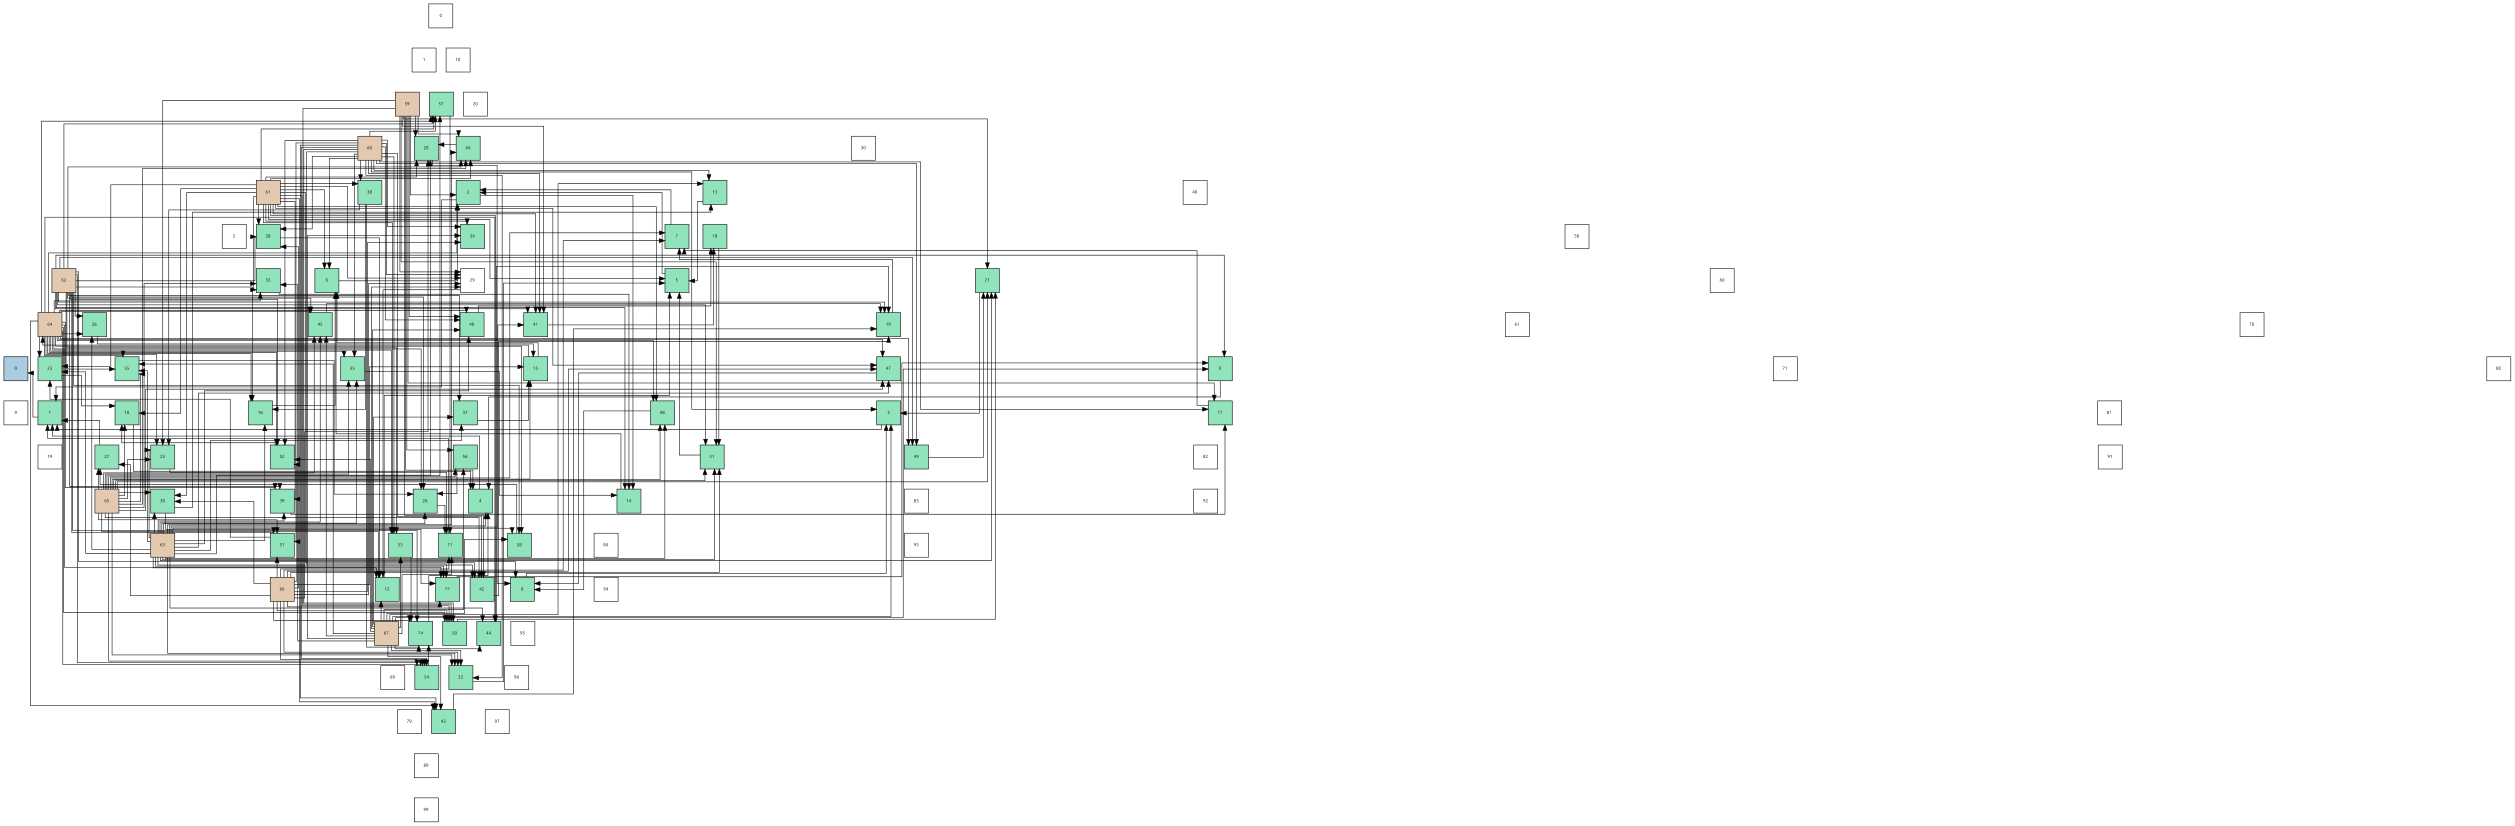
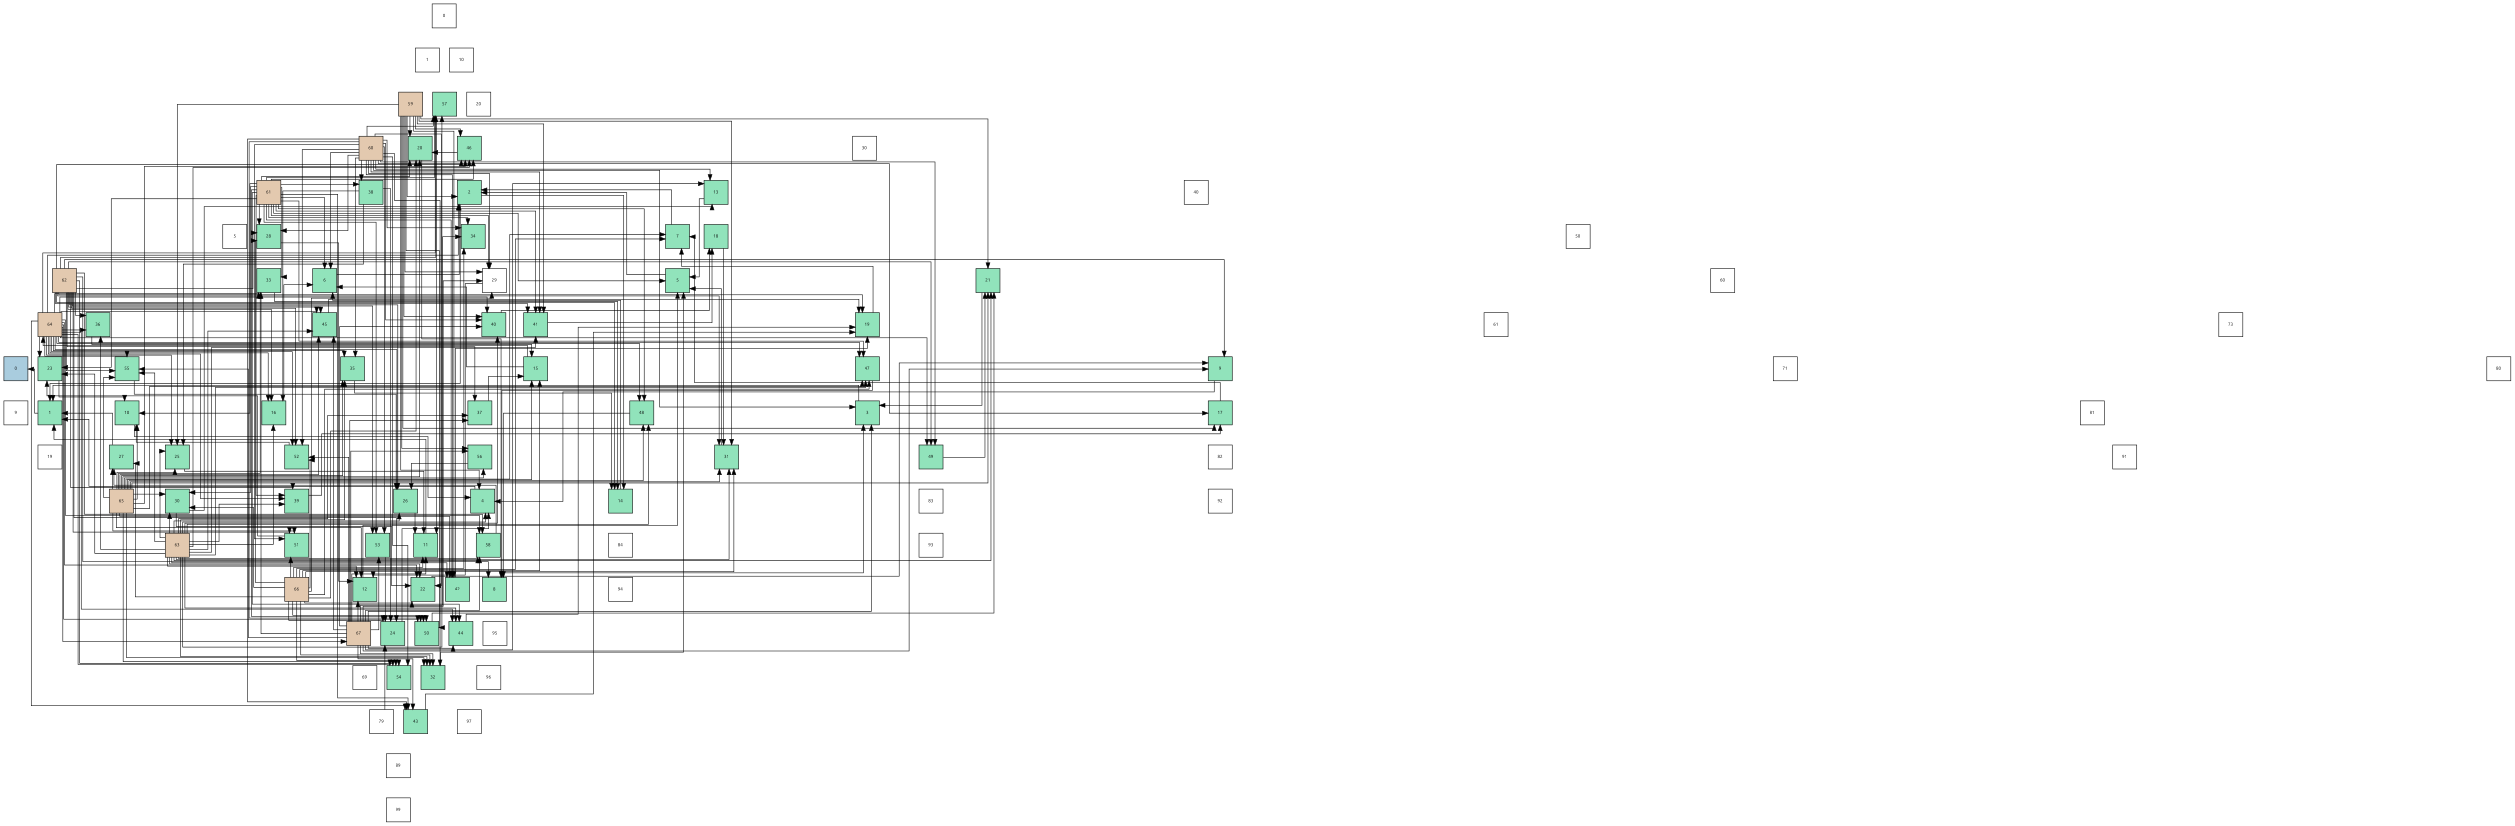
node "70": label "70" -> "73"
edge "64" -> "53": now "64" -> "67"
edge "54" -> "24": now "79" -> "24"
